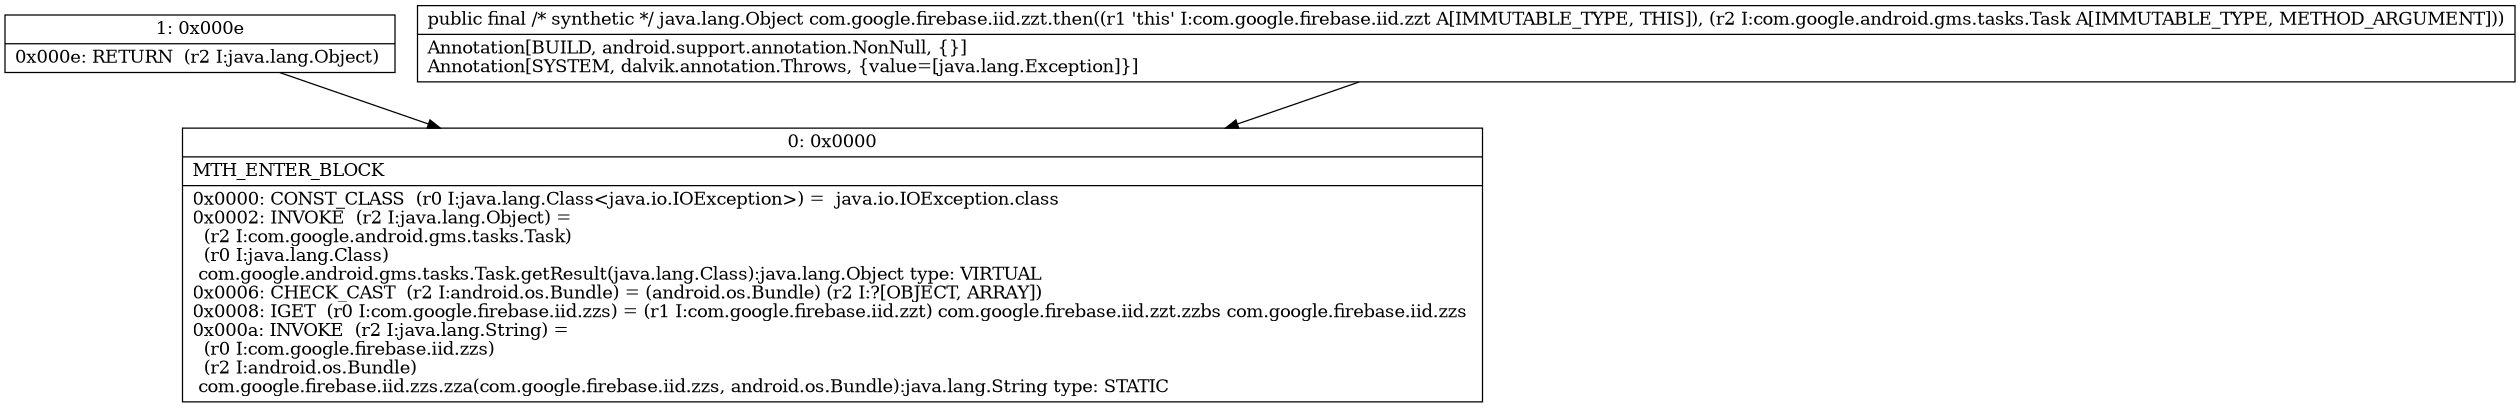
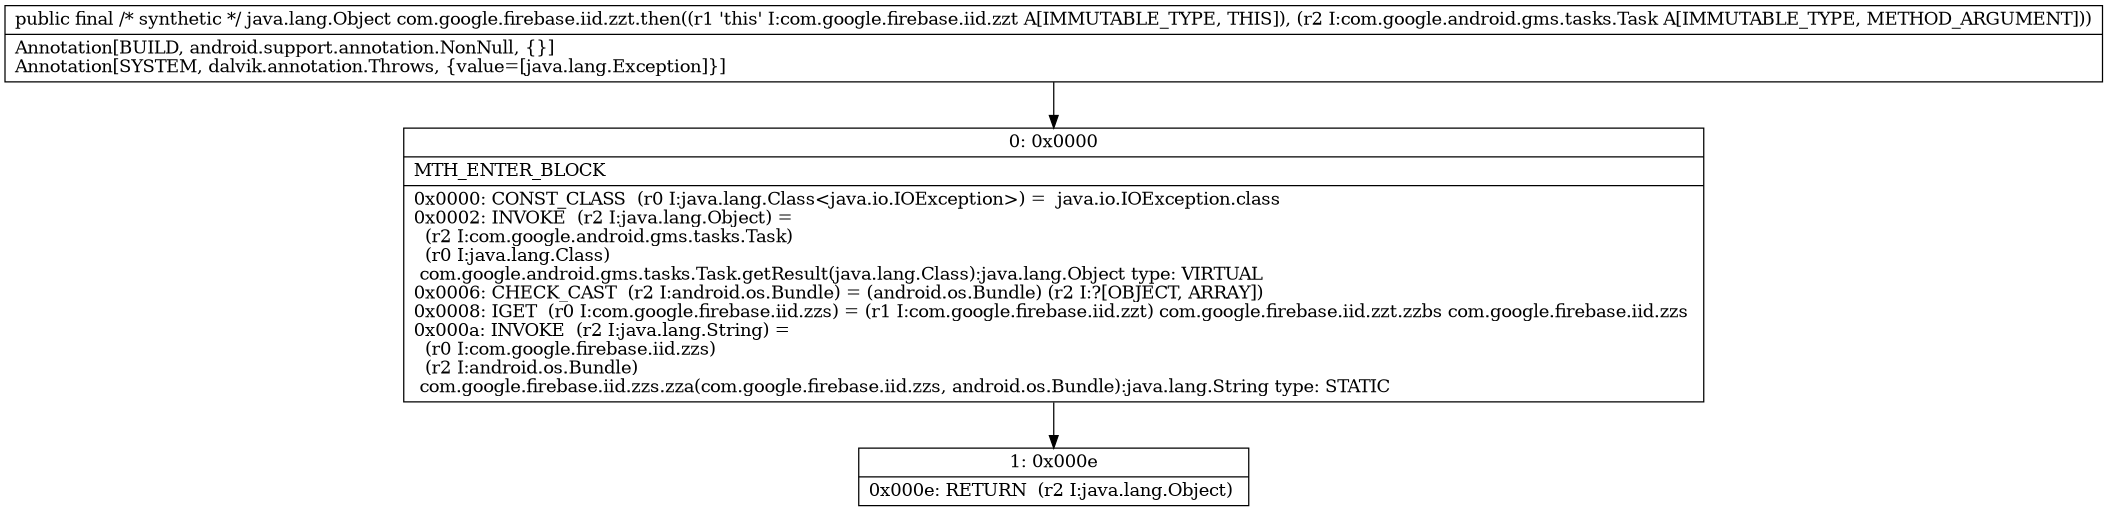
edge "1: 0x000e" -> "0: 0x0000": reversed
